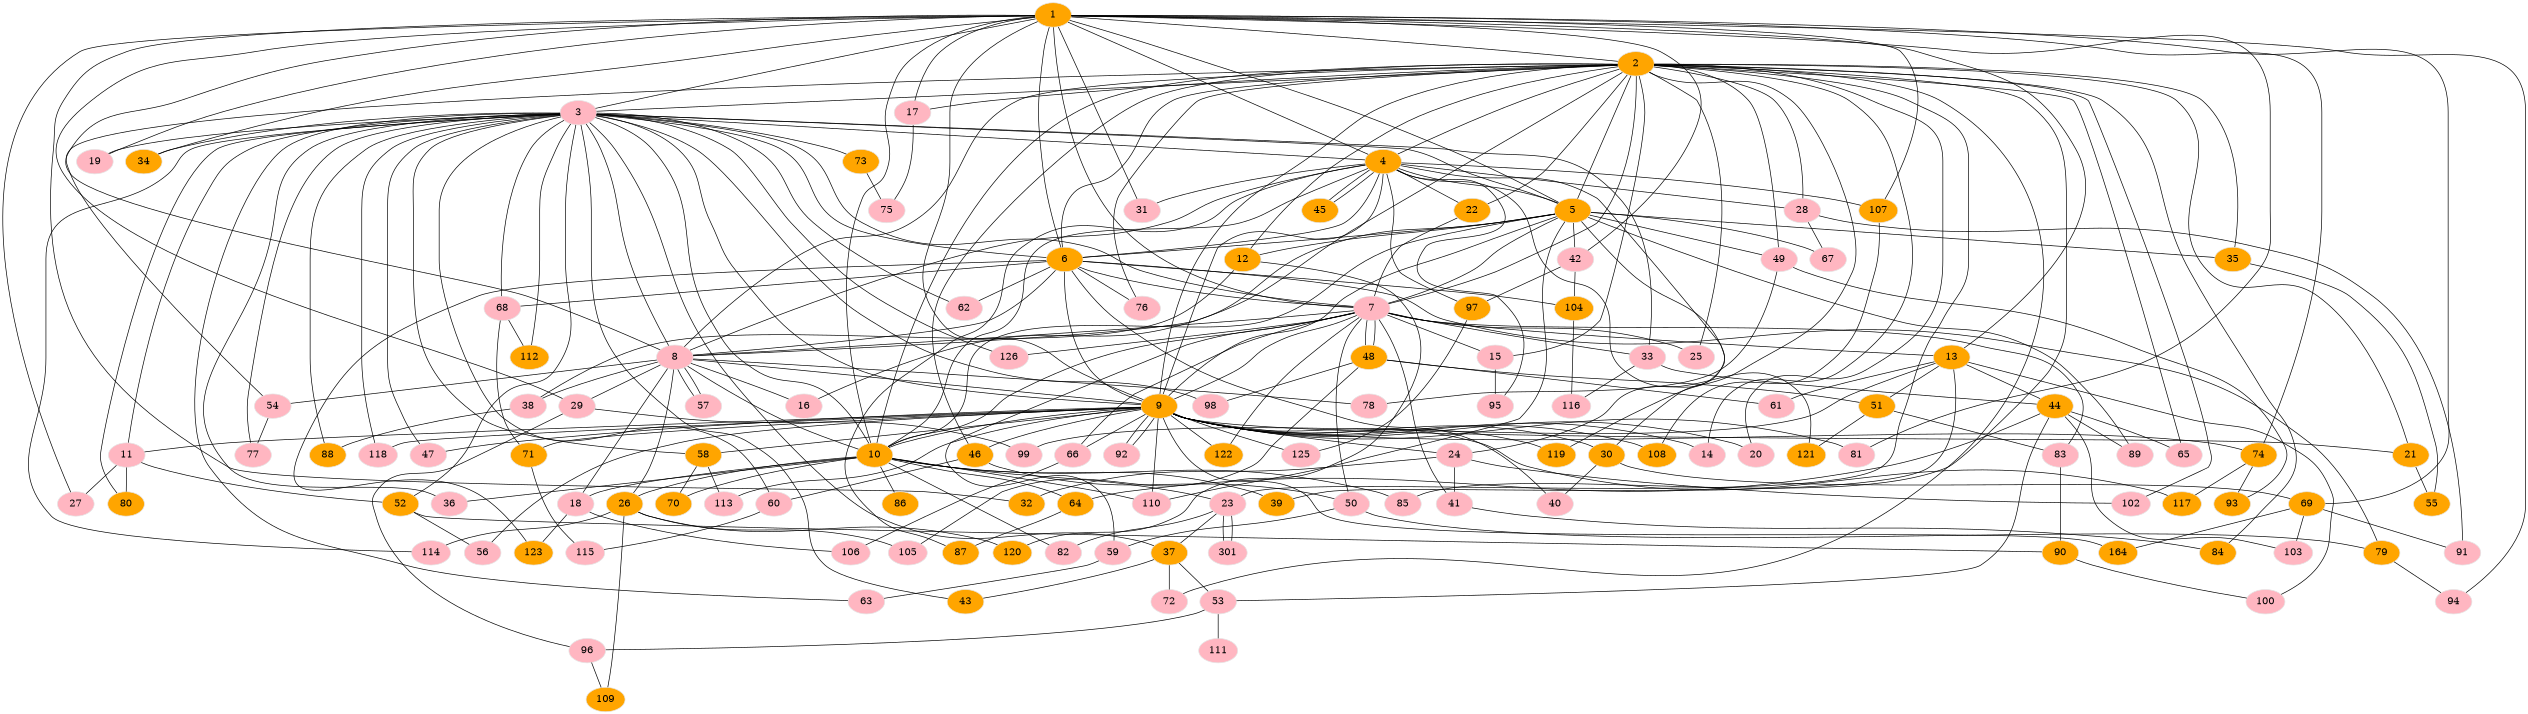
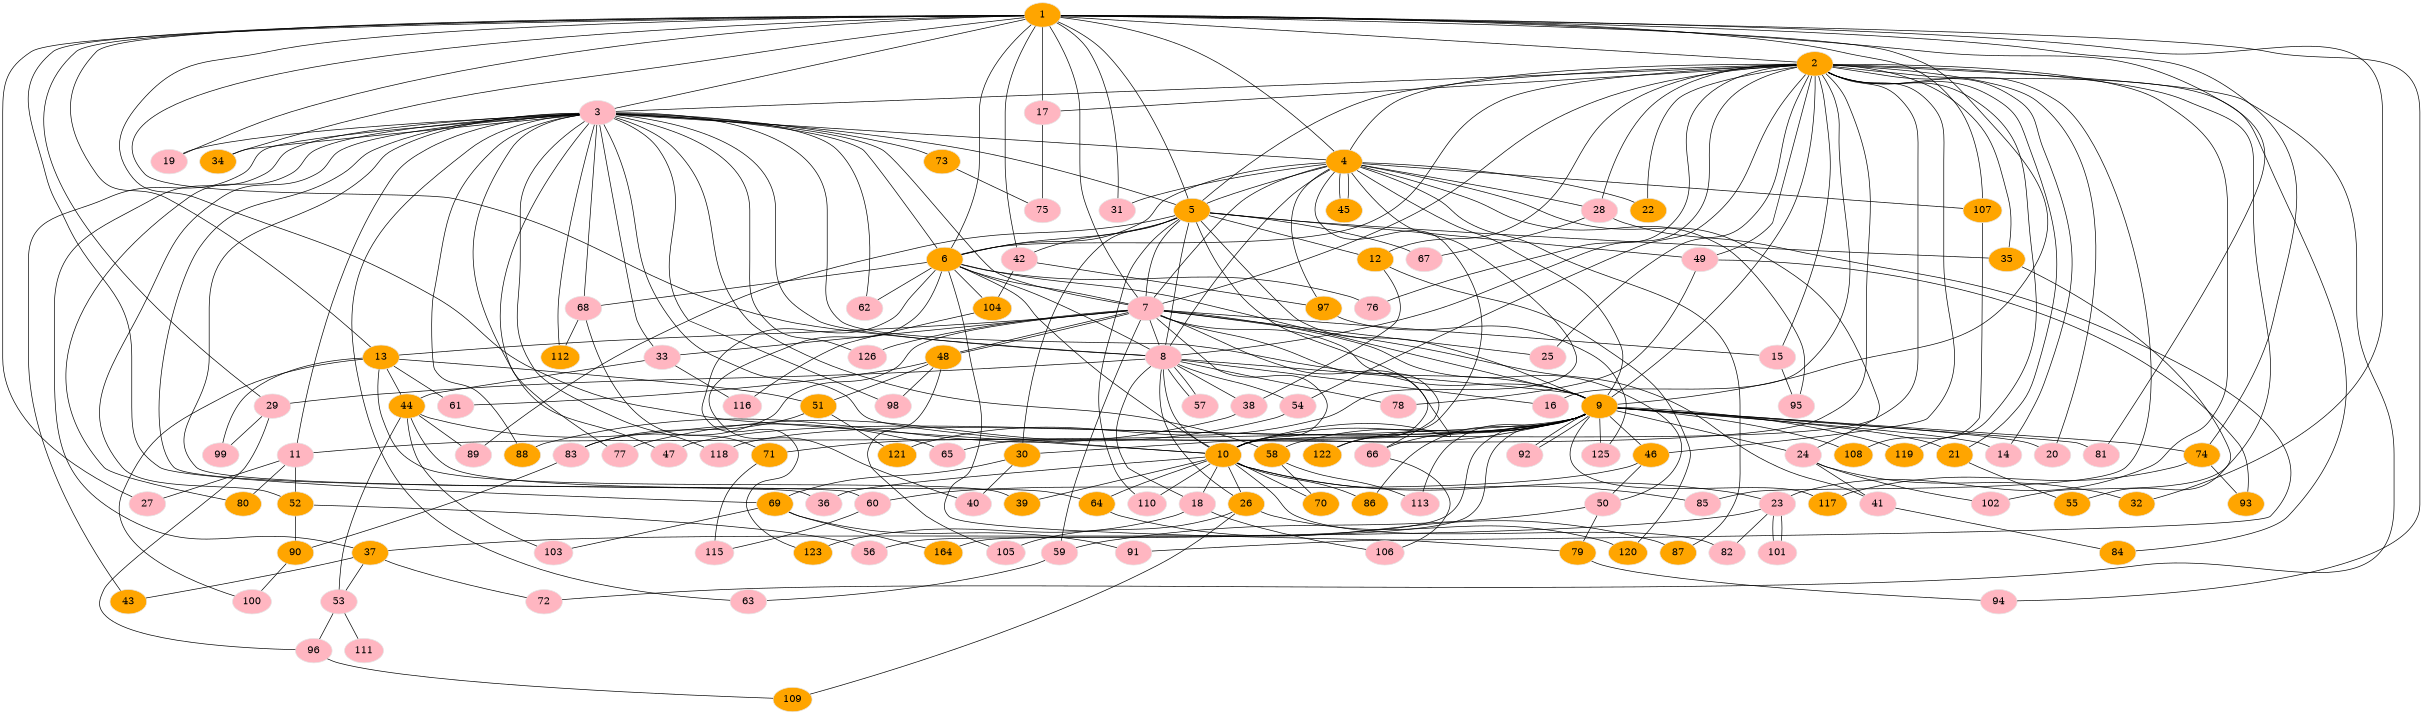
edge "22" -- "7": now "4" -- "7"
edge "6" -- "10": added
edge "9" -- "110": now "9" -- "86"
node "114": removed
node "301": label "301" -> "101"
